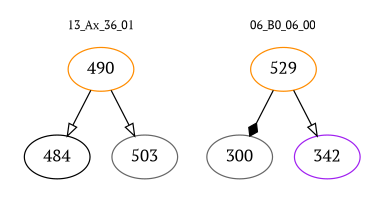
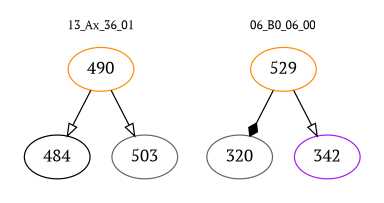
node "300": label "300" -> "320"
